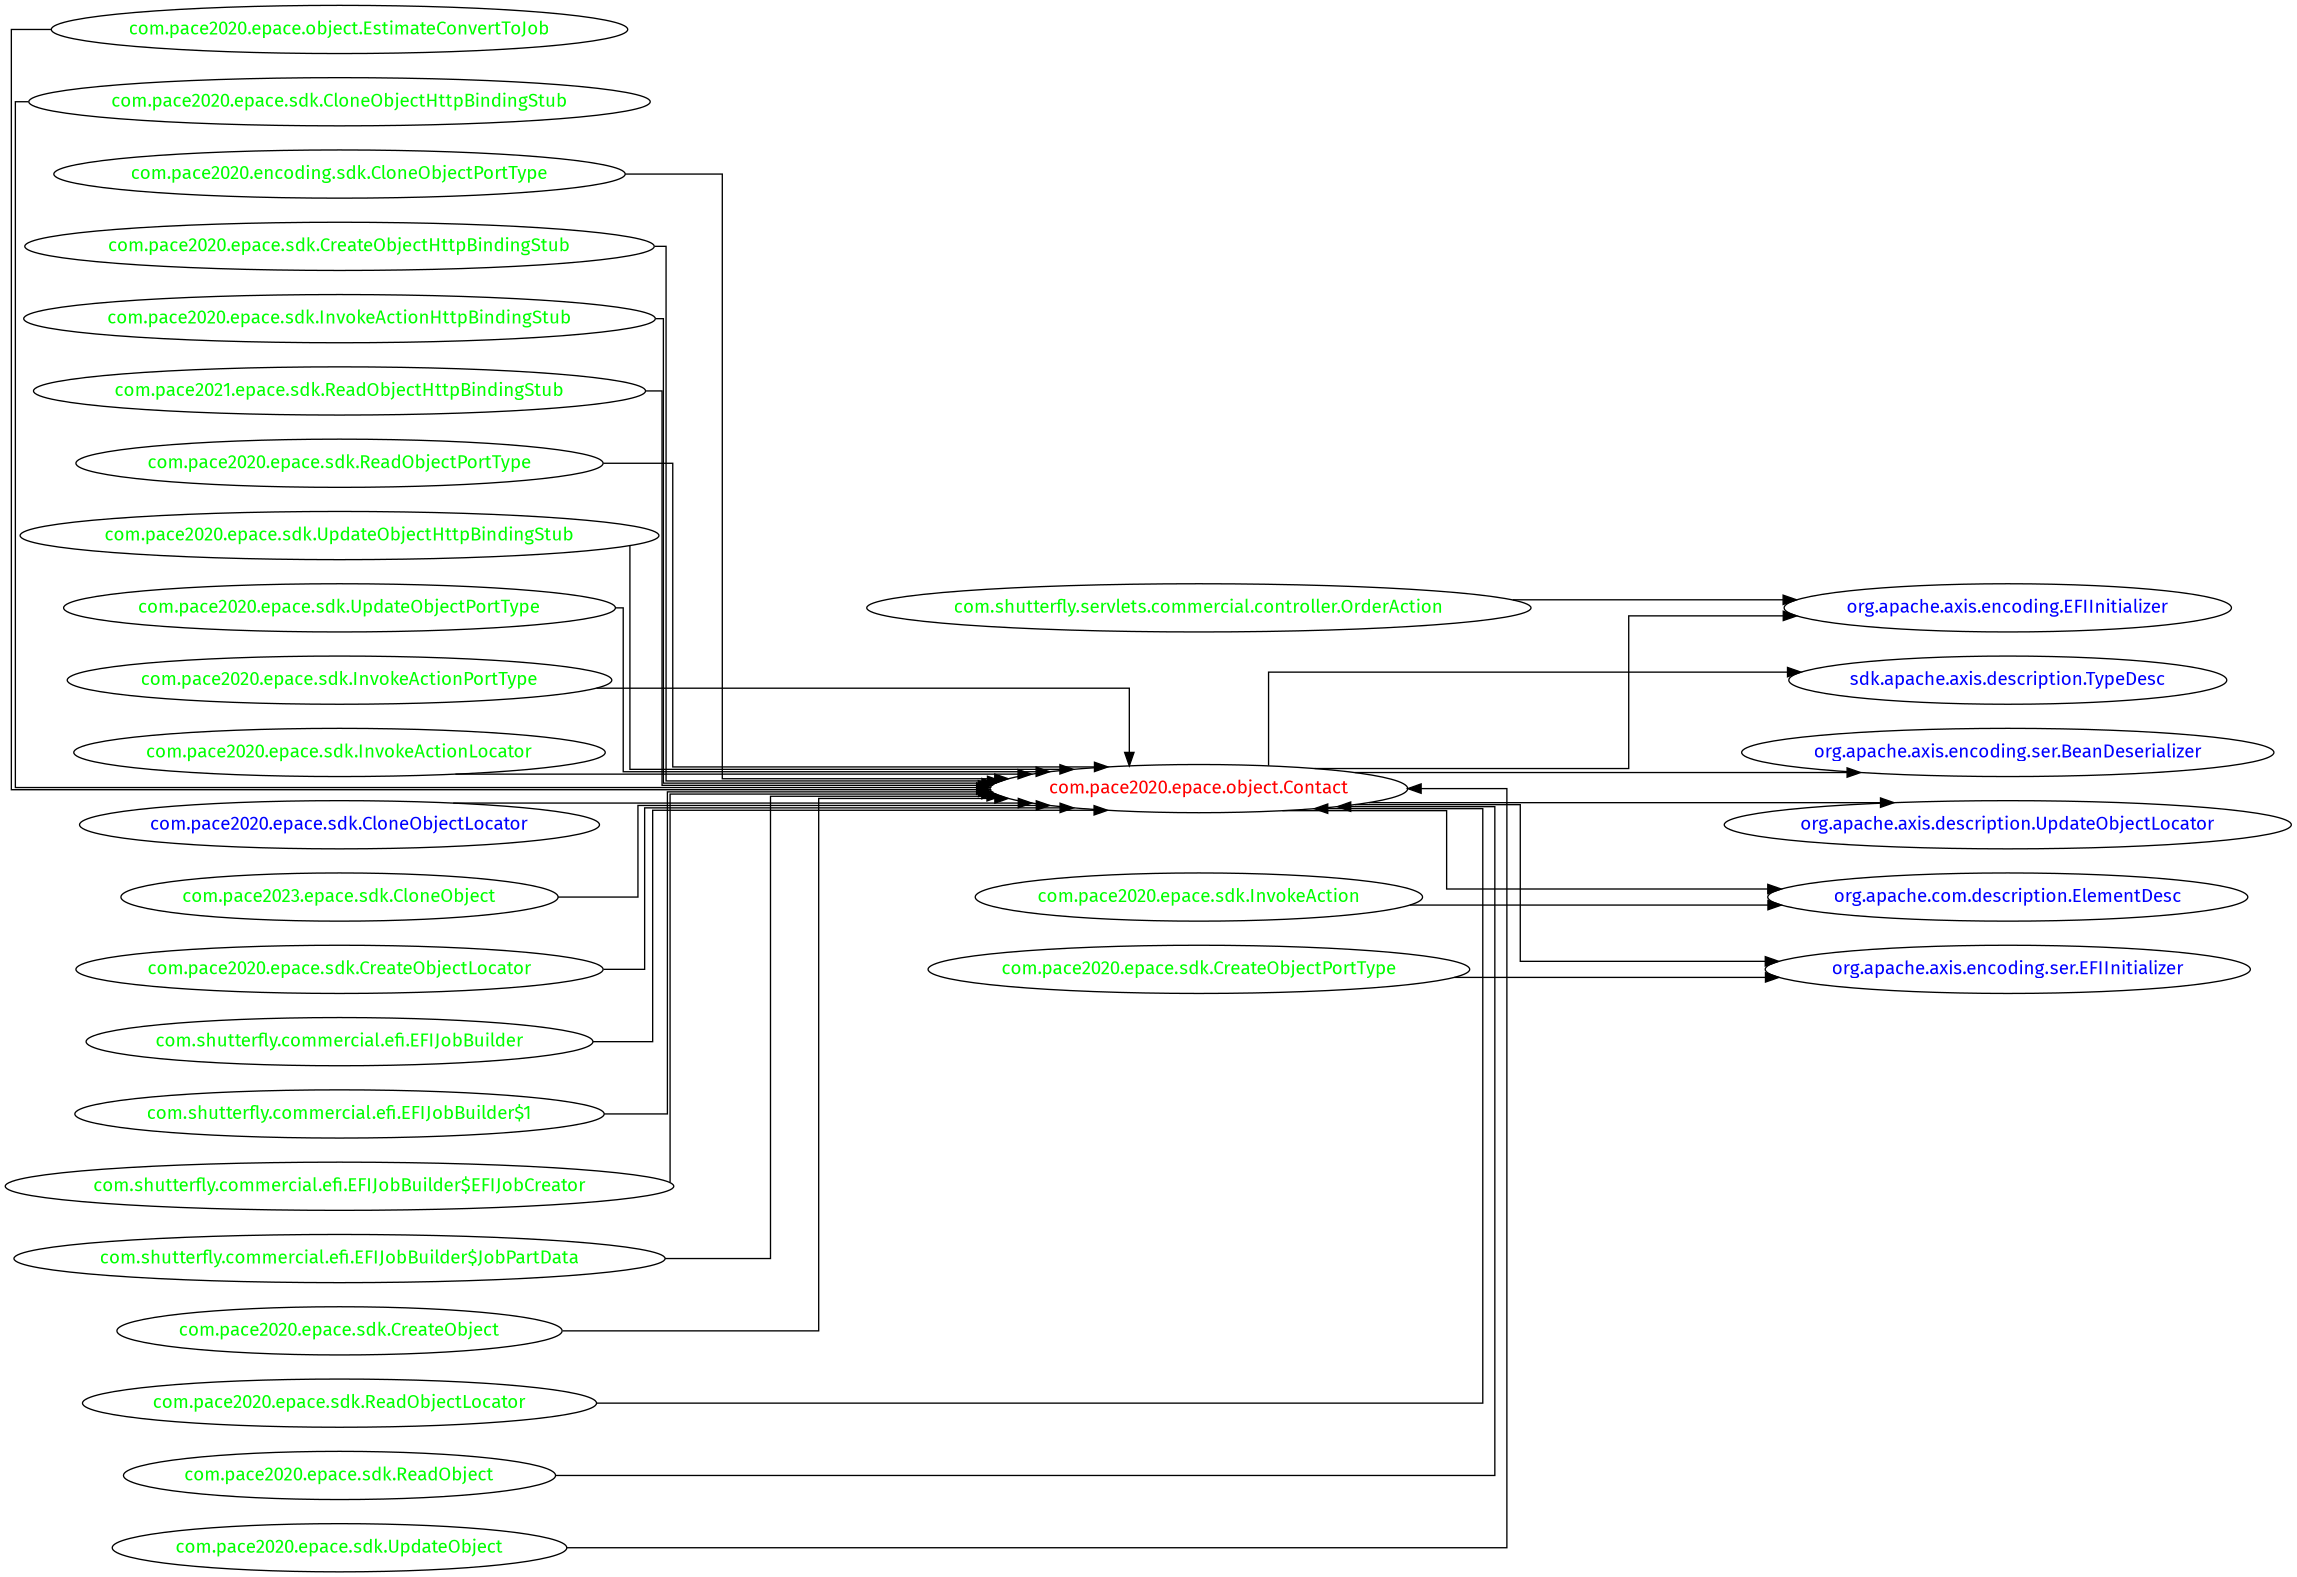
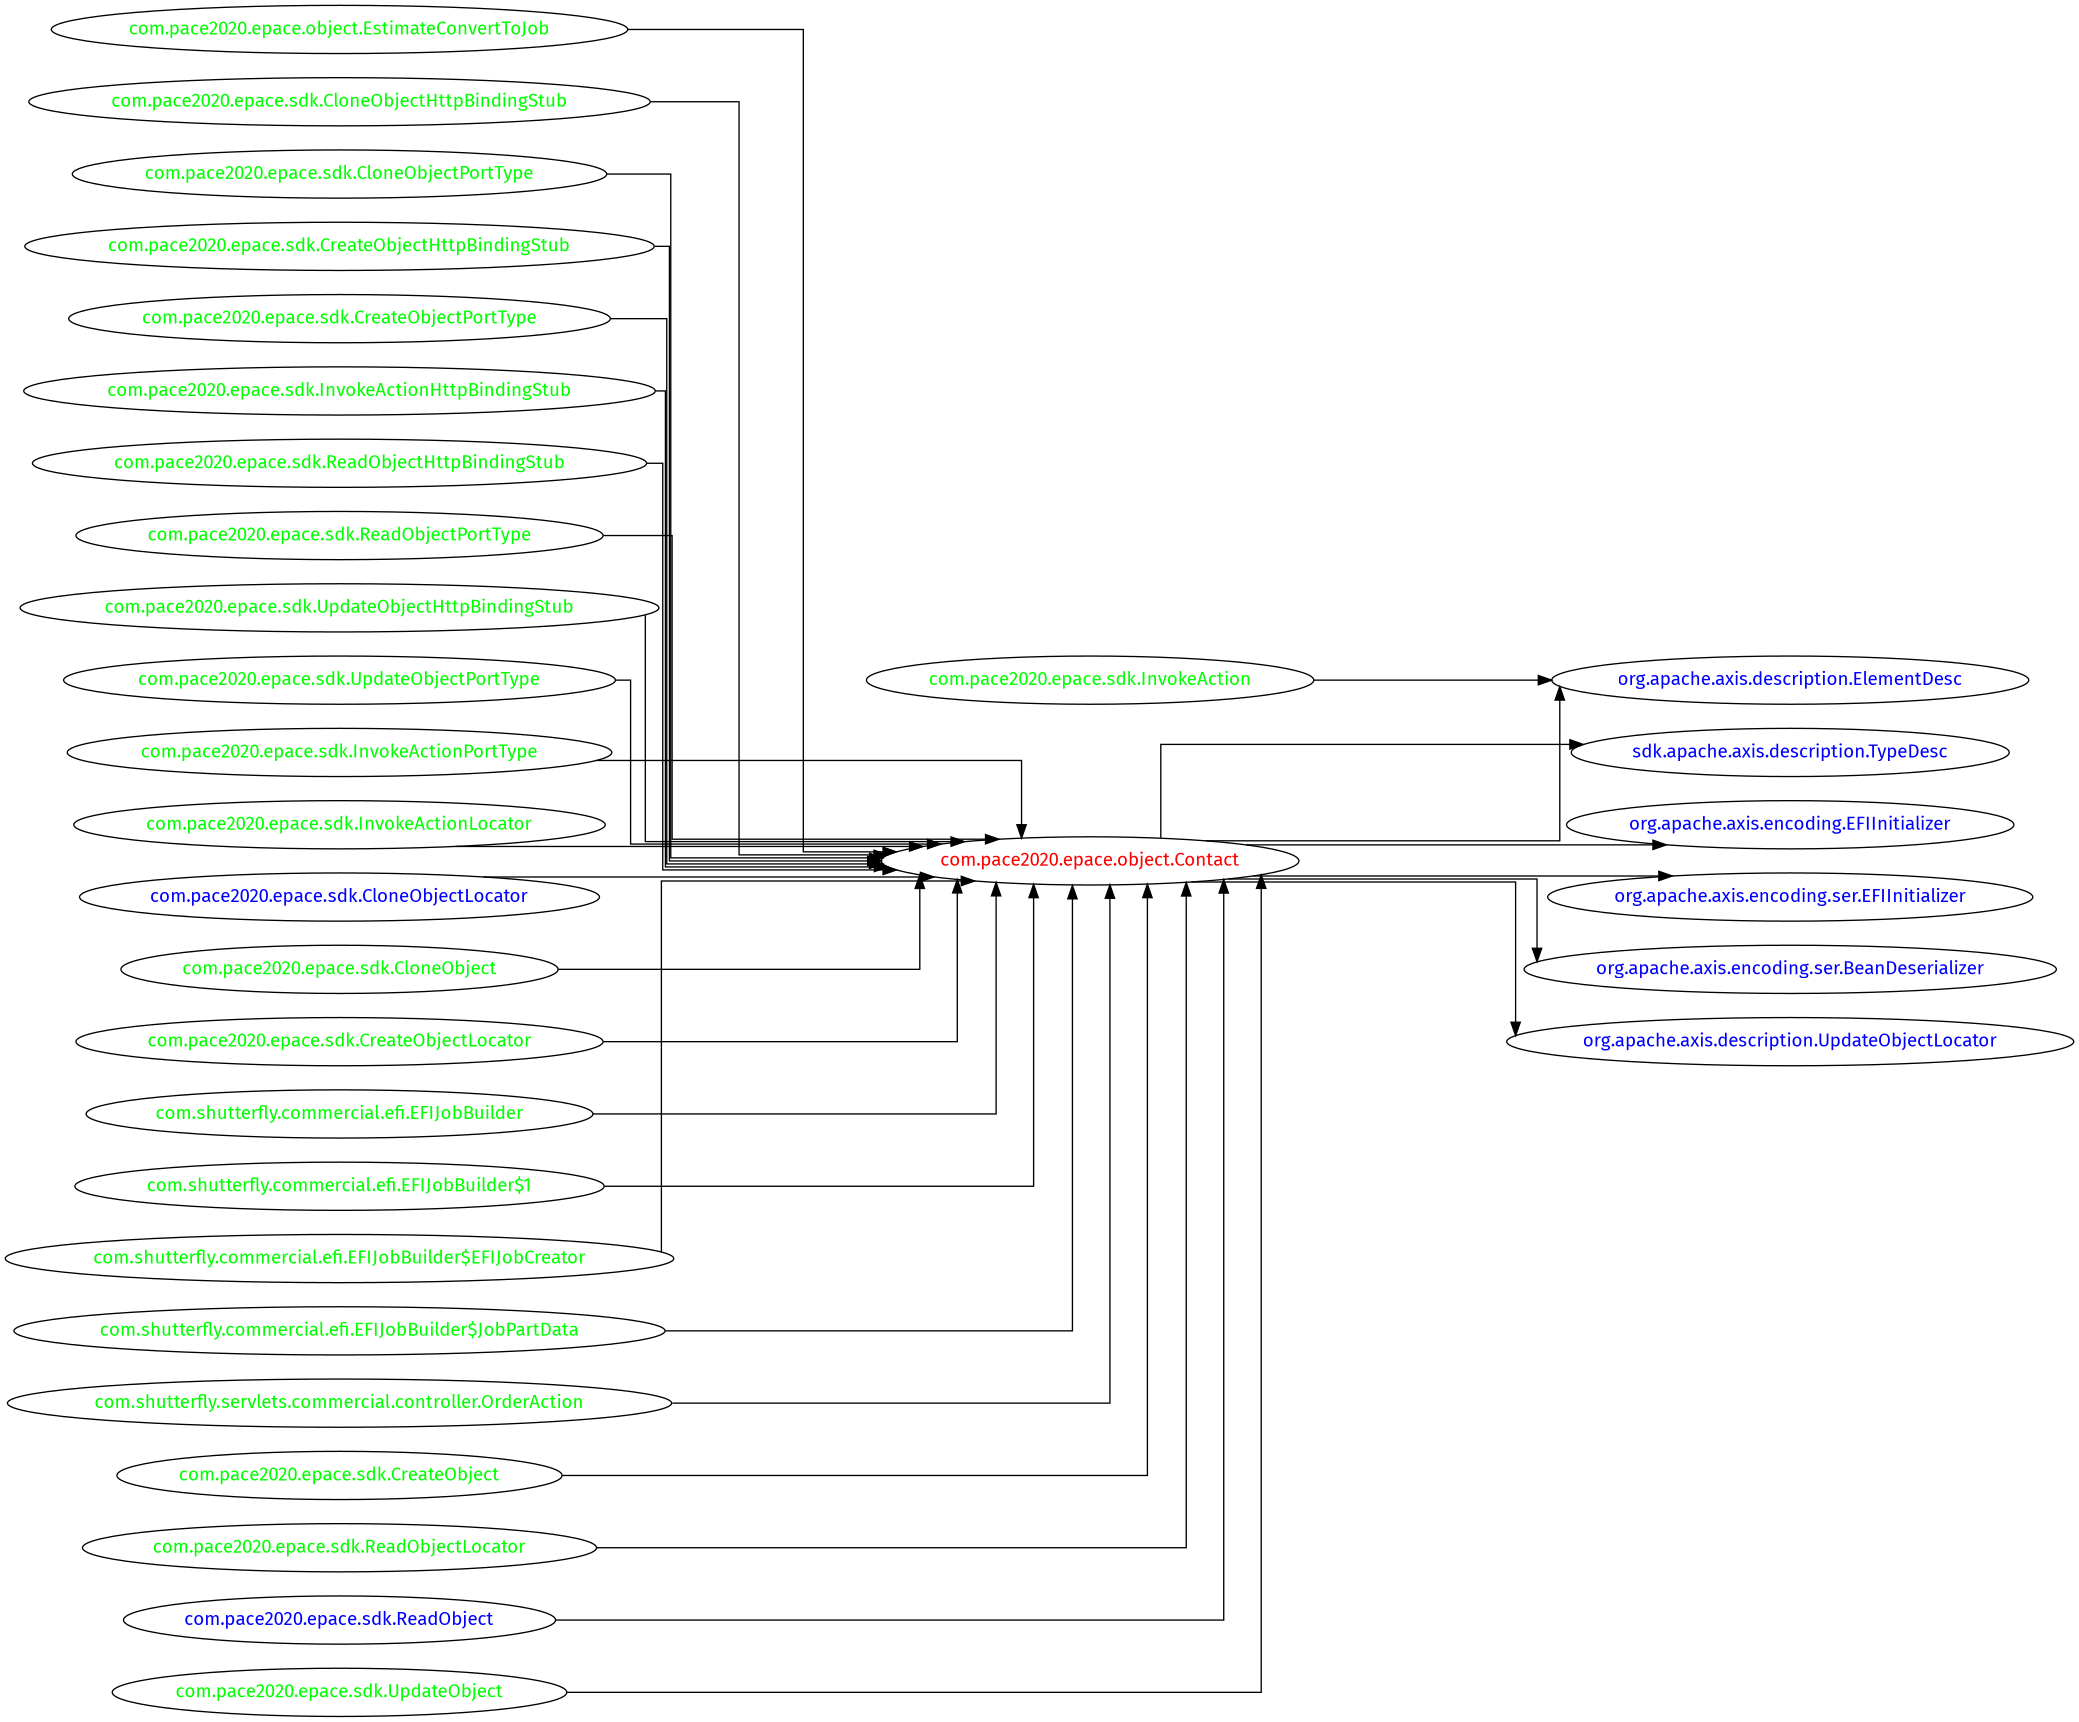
node "com.pace2020.encoding.sdk.CloneObjectPortType": label "com.pace2020.encoding.sdk.CloneObjectPortType" -> "com.pace2020.epace.sdk.CloneObjectPortType"
node "com.pace2021.epace.sdk.ReadObjectHttpBindingStub": label "com.pace2021.epace.sdk.ReadObjectHttpBindingStub" -> "com.pace2020.epace.sdk.ReadObjectHttpBindingStub"
edge "com.shutterfly.servlets.commercial.controller.OrderAction" -> "org.apache.axis.encoding.EFIInitializer": now "com.shutterfly.servlets.commercial.controller.OrderAction" -> "com.pace2020.epace.object.Contact"
node "com.pace2023.epace.sdk.CloneObject": label "com.pace2023.epace.sdk.CloneObject" -> "com.pace2020.epace.sdk.CloneObject"
node "org.apache.com.description.ElementDesc": label "org.apache.com.description.ElementDesc" -> "org.apache.axis.description.ElementDesc"
edge "com.pace2020.epace.sdk.CreateObjectPortType" -> "org.apache.axis.encoding.ser.EFIInitializer": now "com.pace2020.epace.sdk.CreateObjectPortType" -> "com.pace2020.epace.object.Contact"
node "com.pace2020.epace.sdk.ReadObject": fontcolor green -> blue
